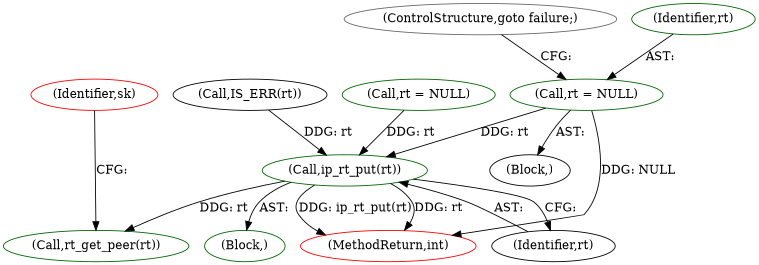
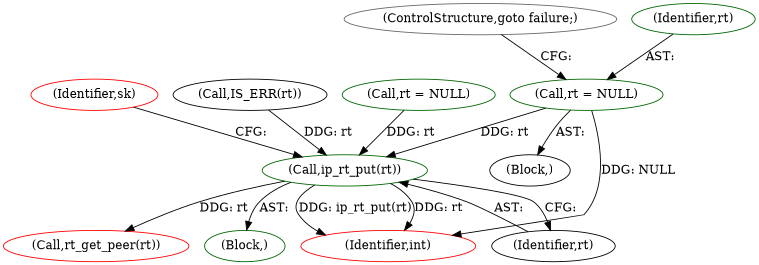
edge "(Identifier,sk)" -> "(Call,rt_get_peer(rt))": now "(Identifier,sk)" -> "(Call,ip_rt_put(rt))"
node "(Call,rt_get_peer(rt))": color darkgreen -> red
node "(MethodReturn,int)": label "(MethodReturn,int)" -> "(Identifier,int)"
